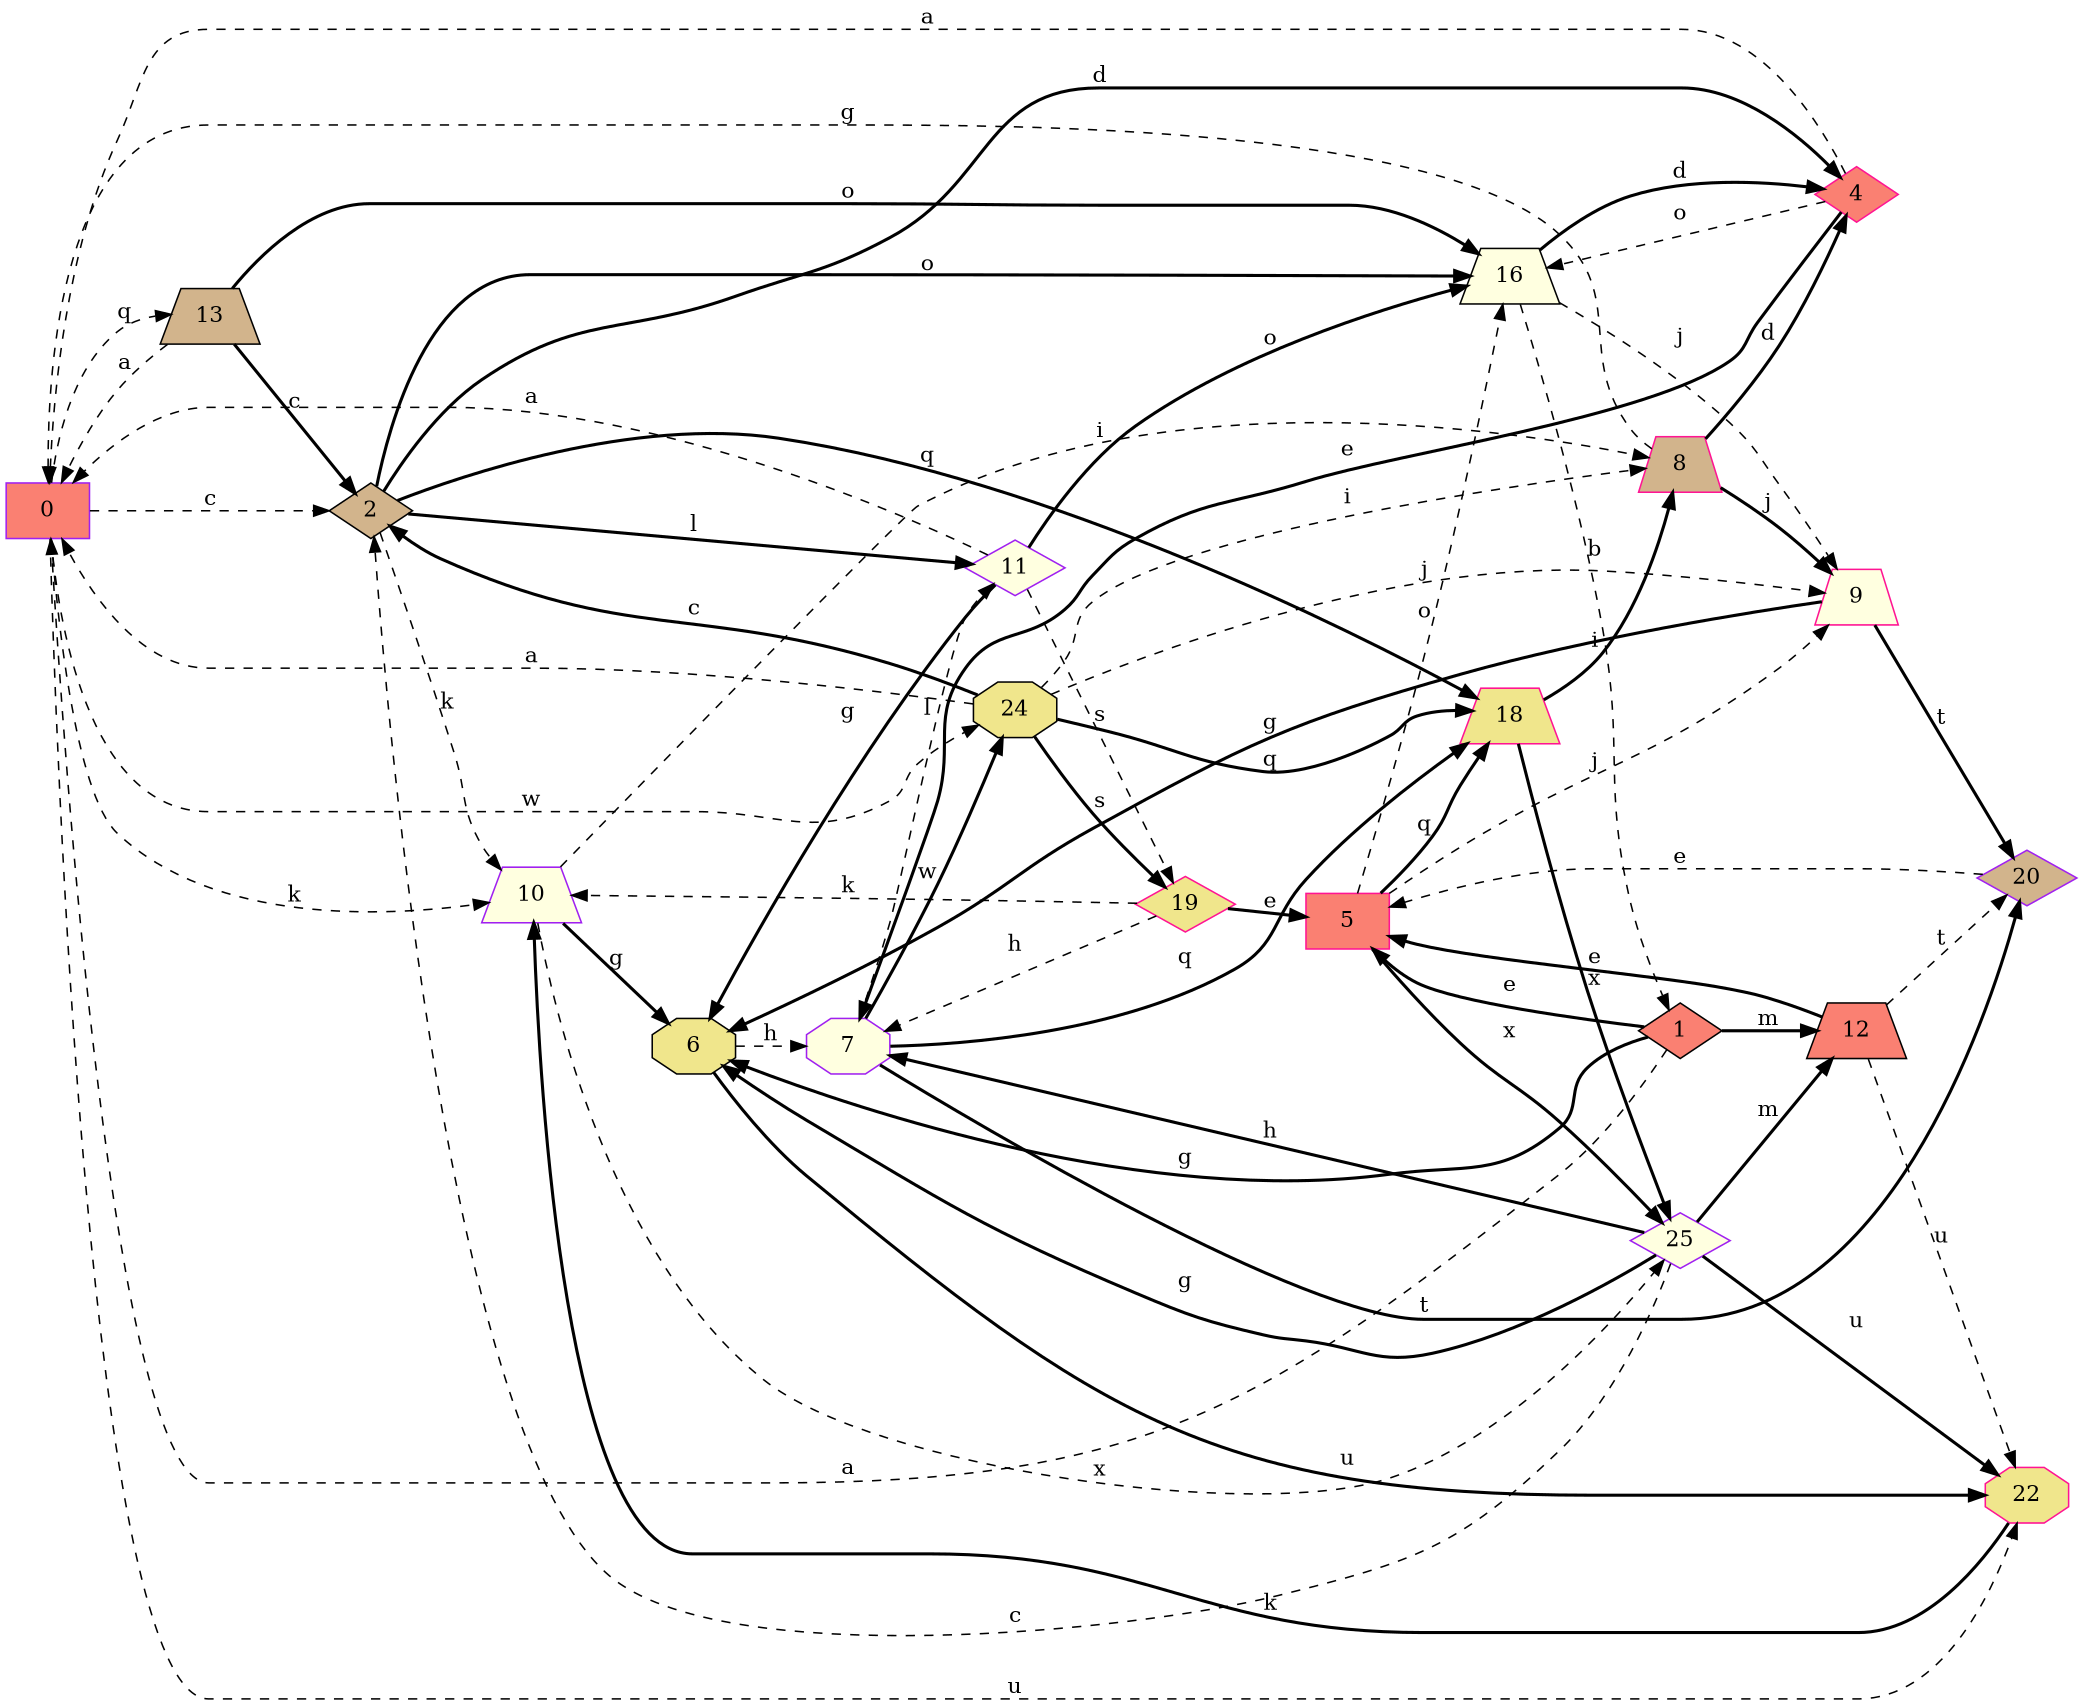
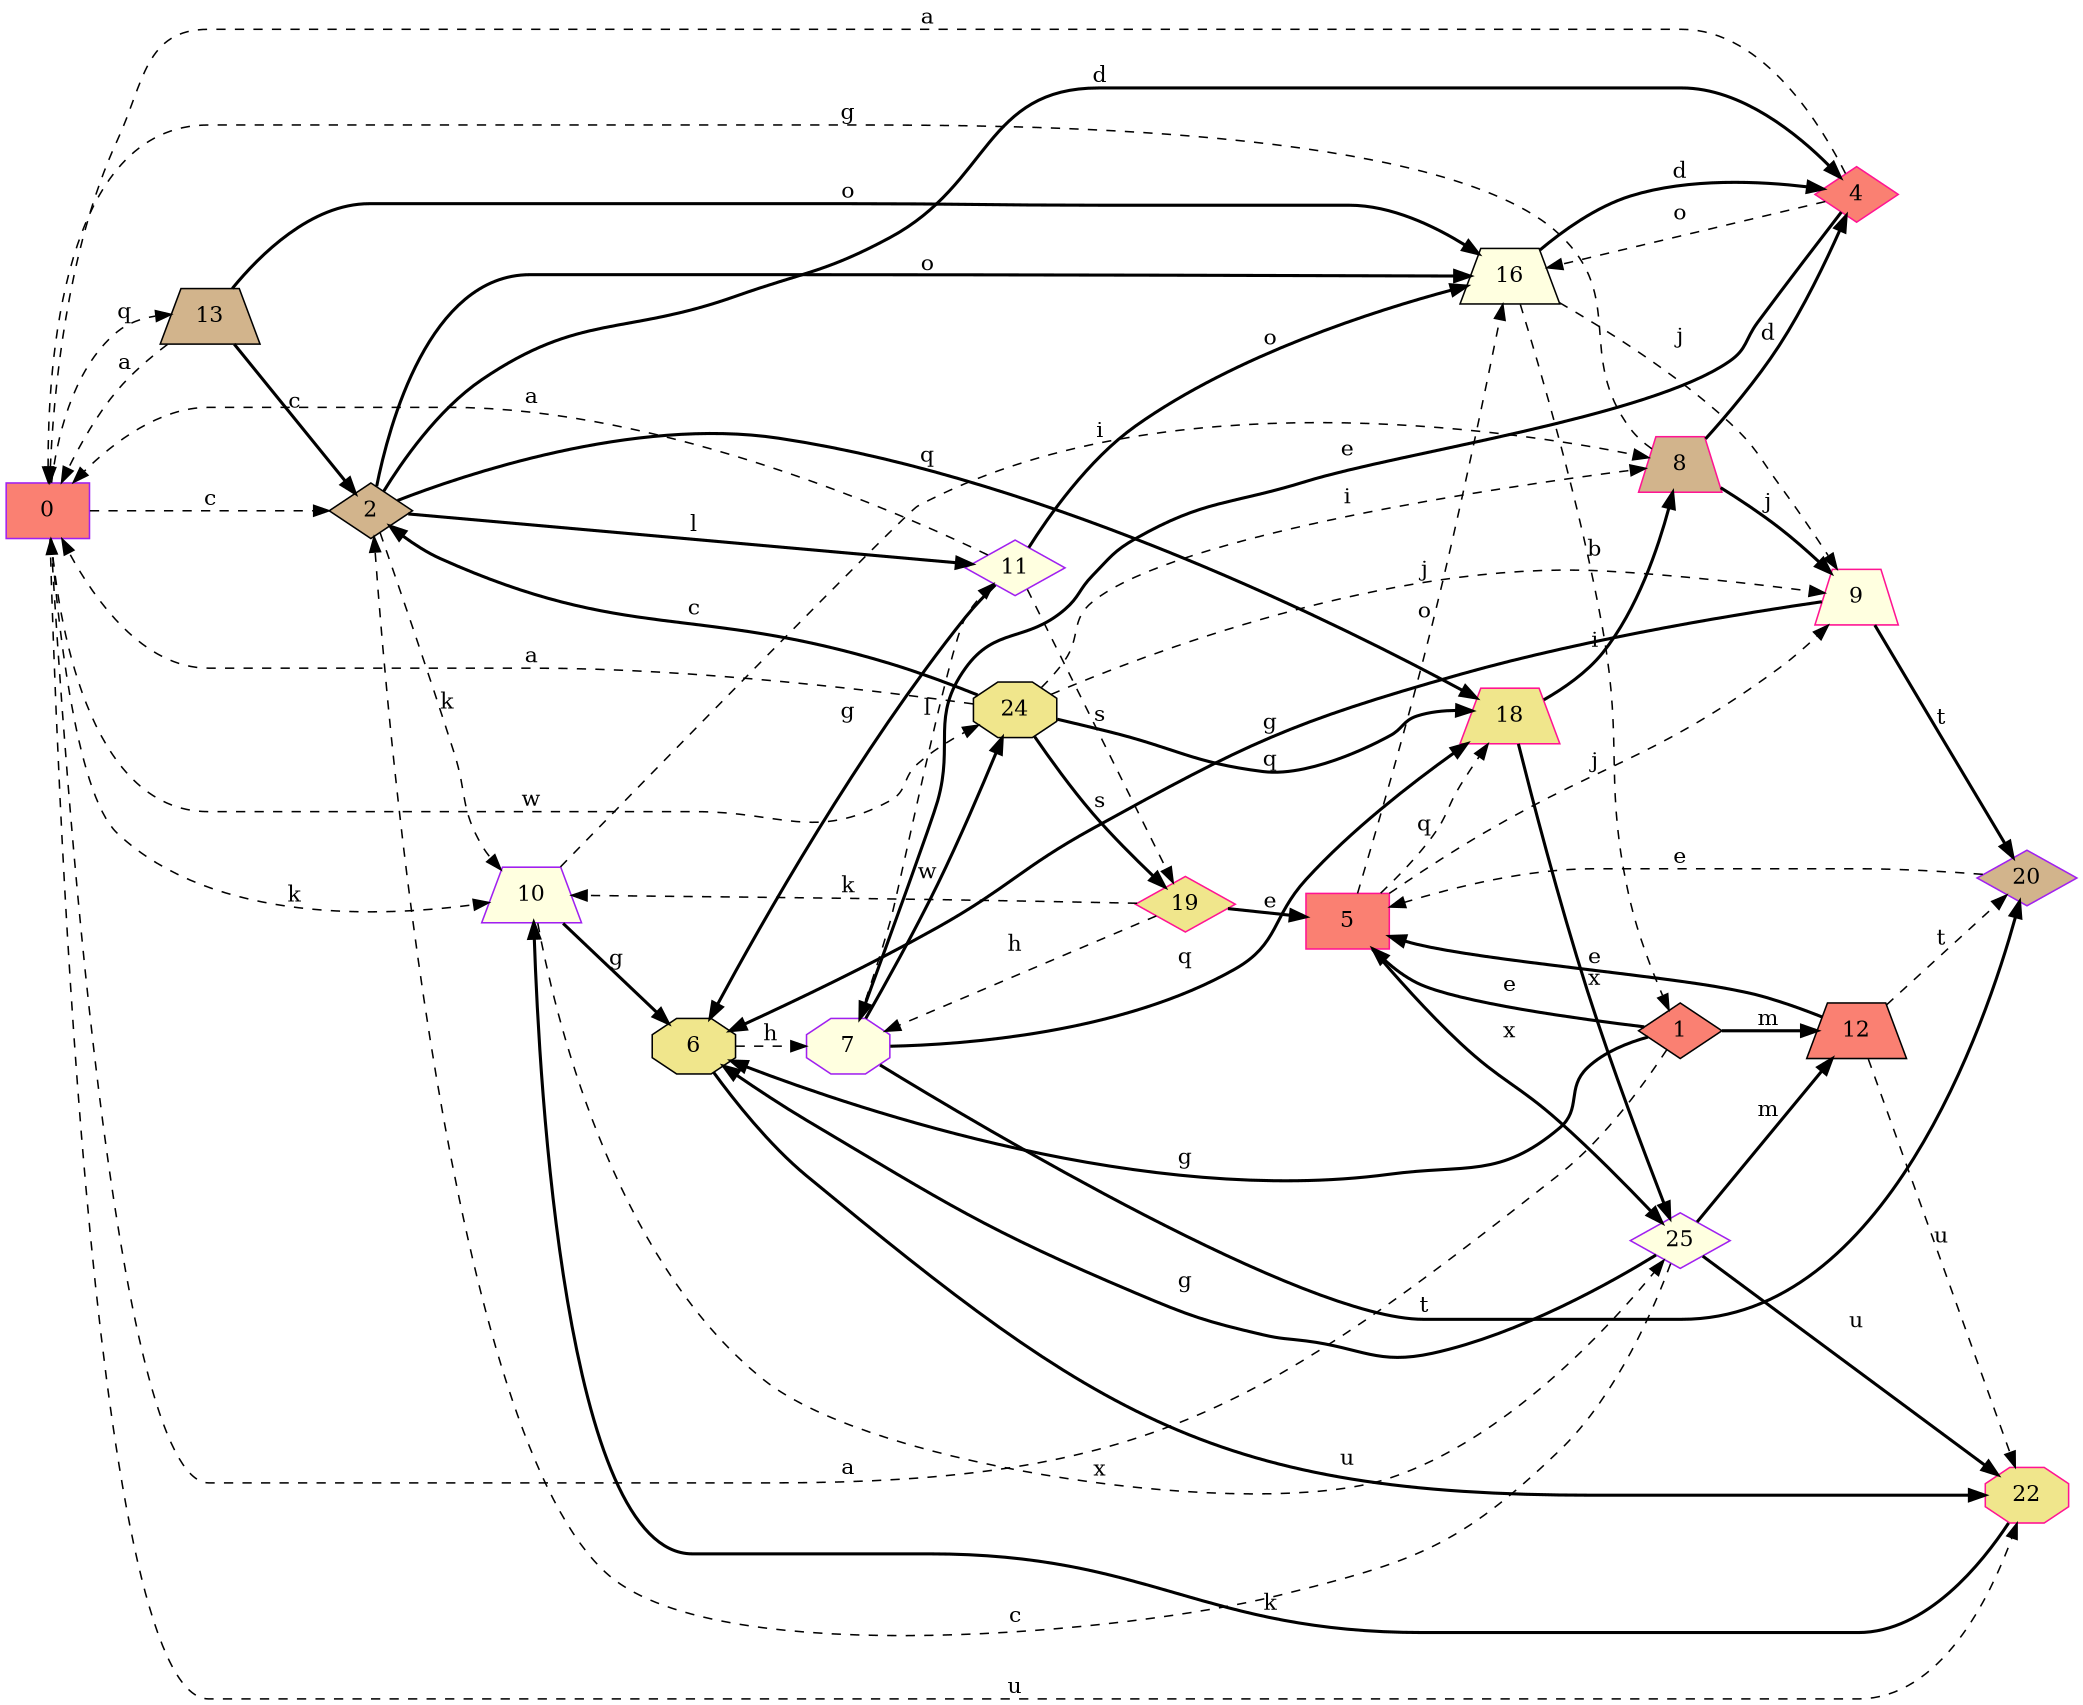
edge "5" -> "18": style bold -> dashed
edge "25" -> "7": removed, label "h"
